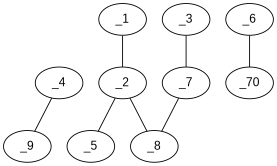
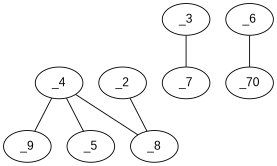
node "_1": removed
edge "_2" -- "_5": now "_4" -- "_5"
edge "_7" -- "_8": now "_4" -- "_8"
